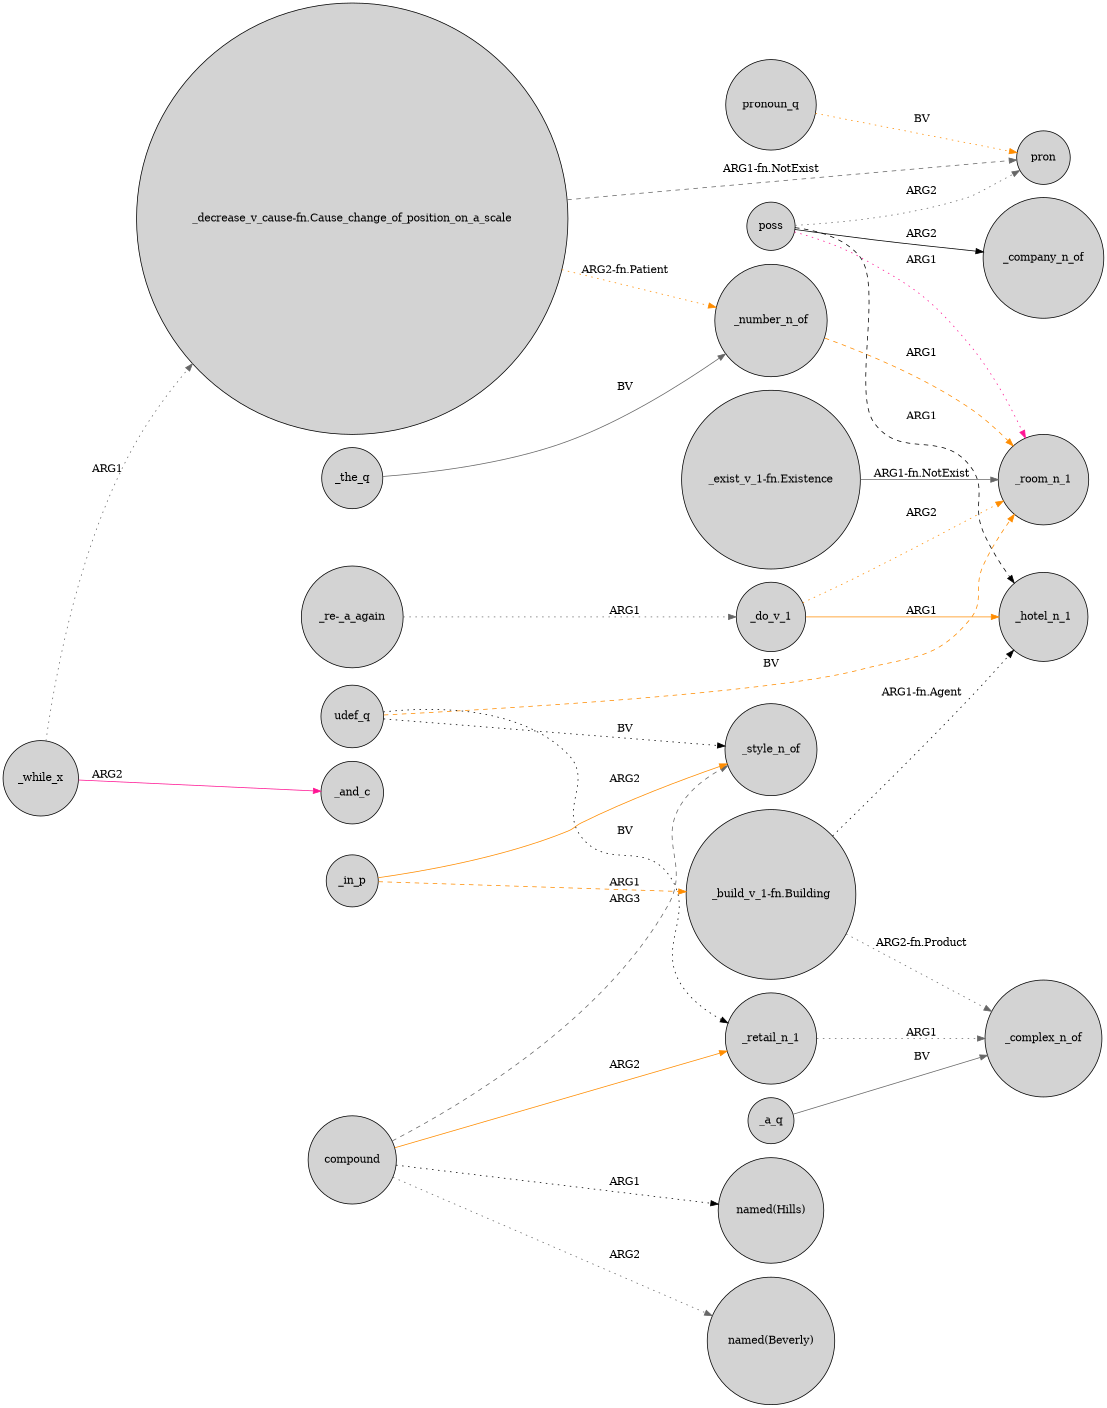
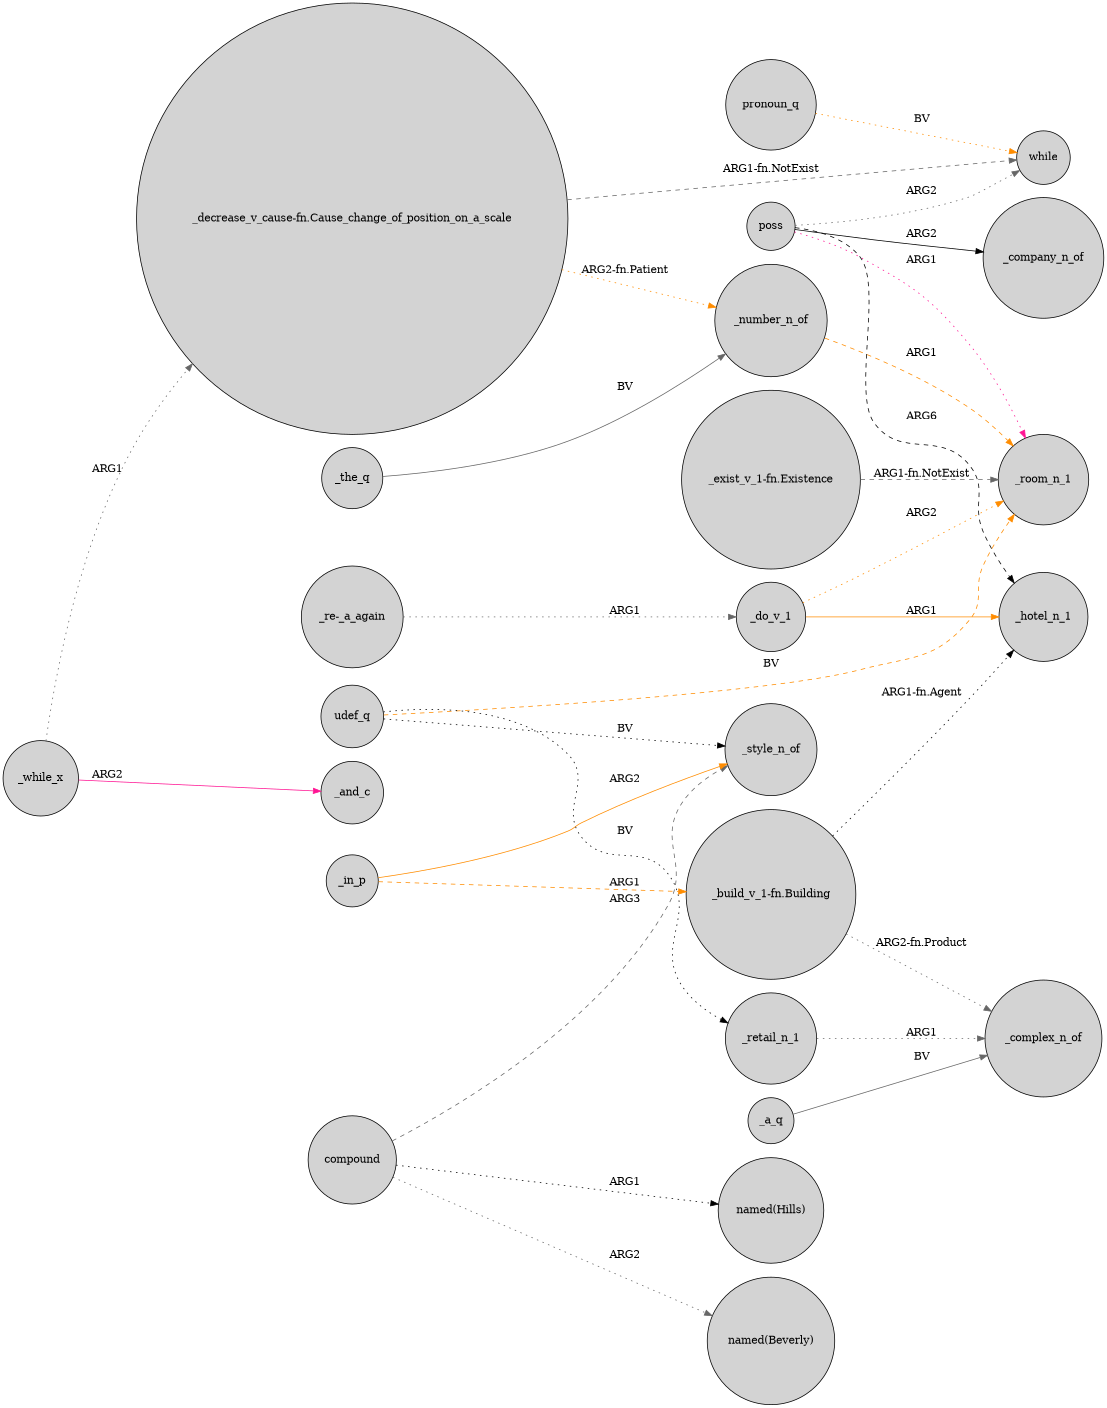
node "pron": label "pron" -> "while"
edge "poss" -> "_hotel_n_1": label "ARG1" -> "ARG6"
edge "_exist_v_1-fn.Existence" -> "_room_n_1": style solid -> dashed
edge "compound" -> "_retail_n_1": removed, label "ARG2"
